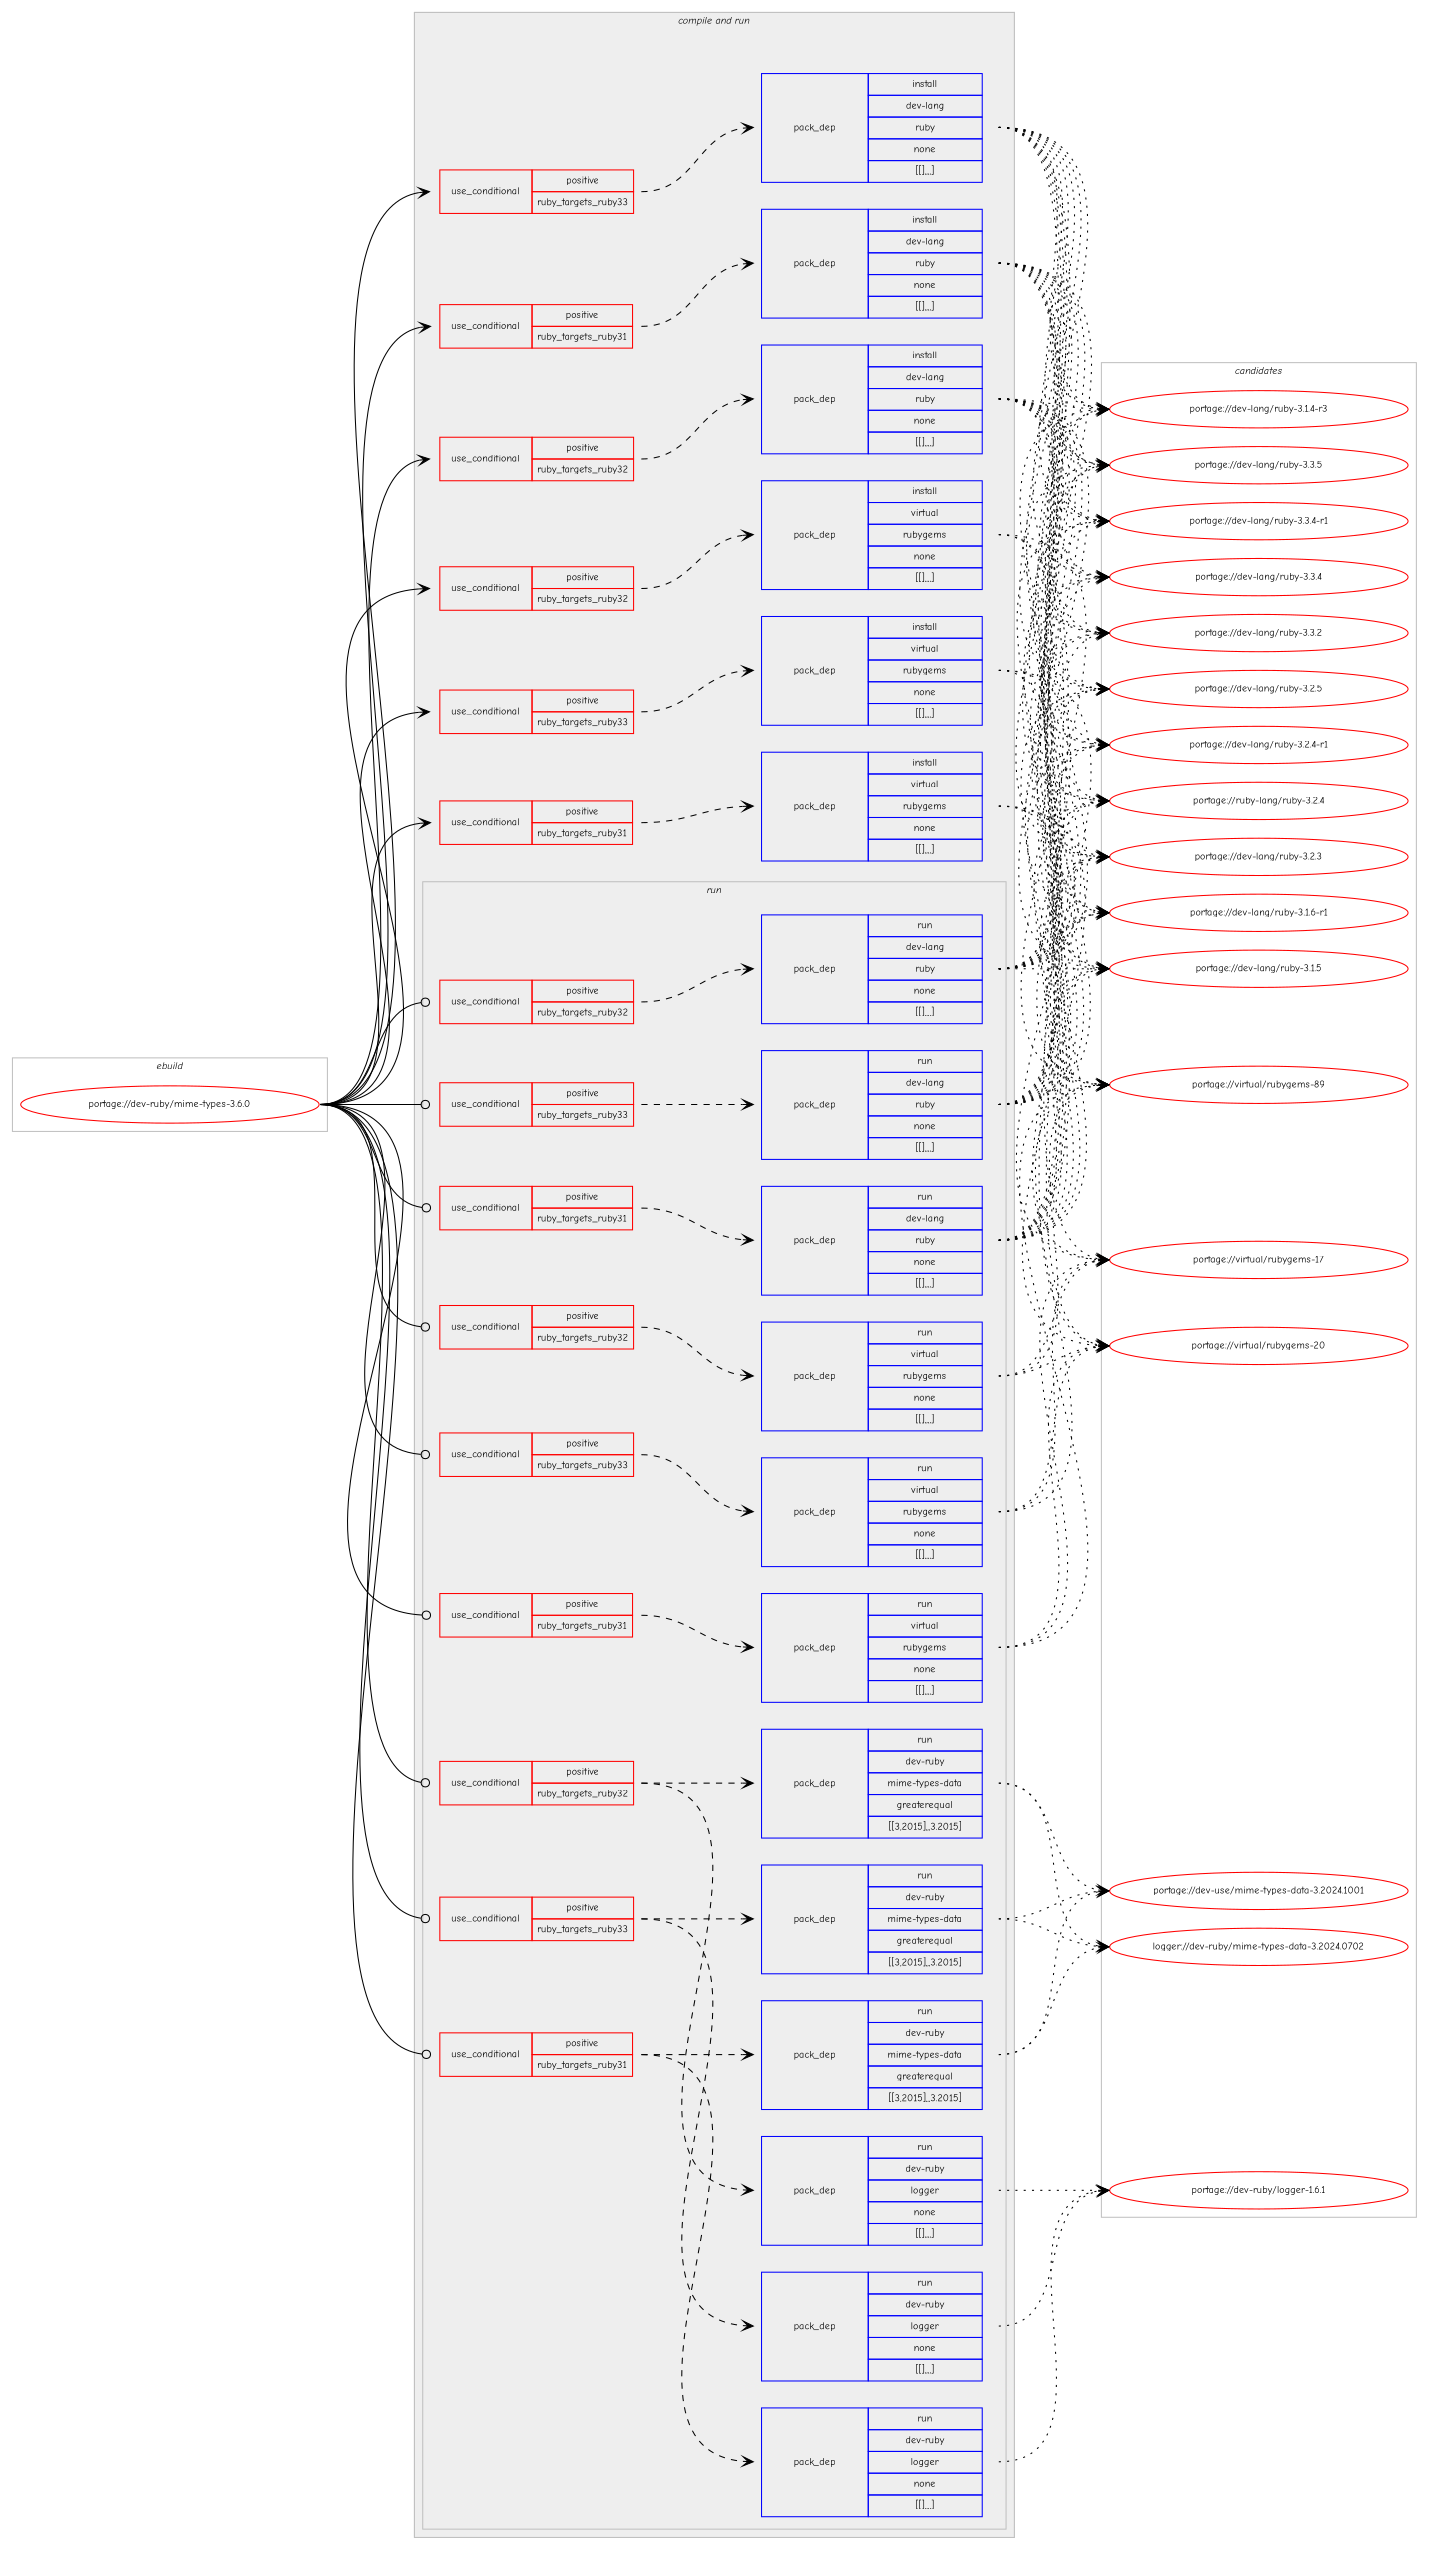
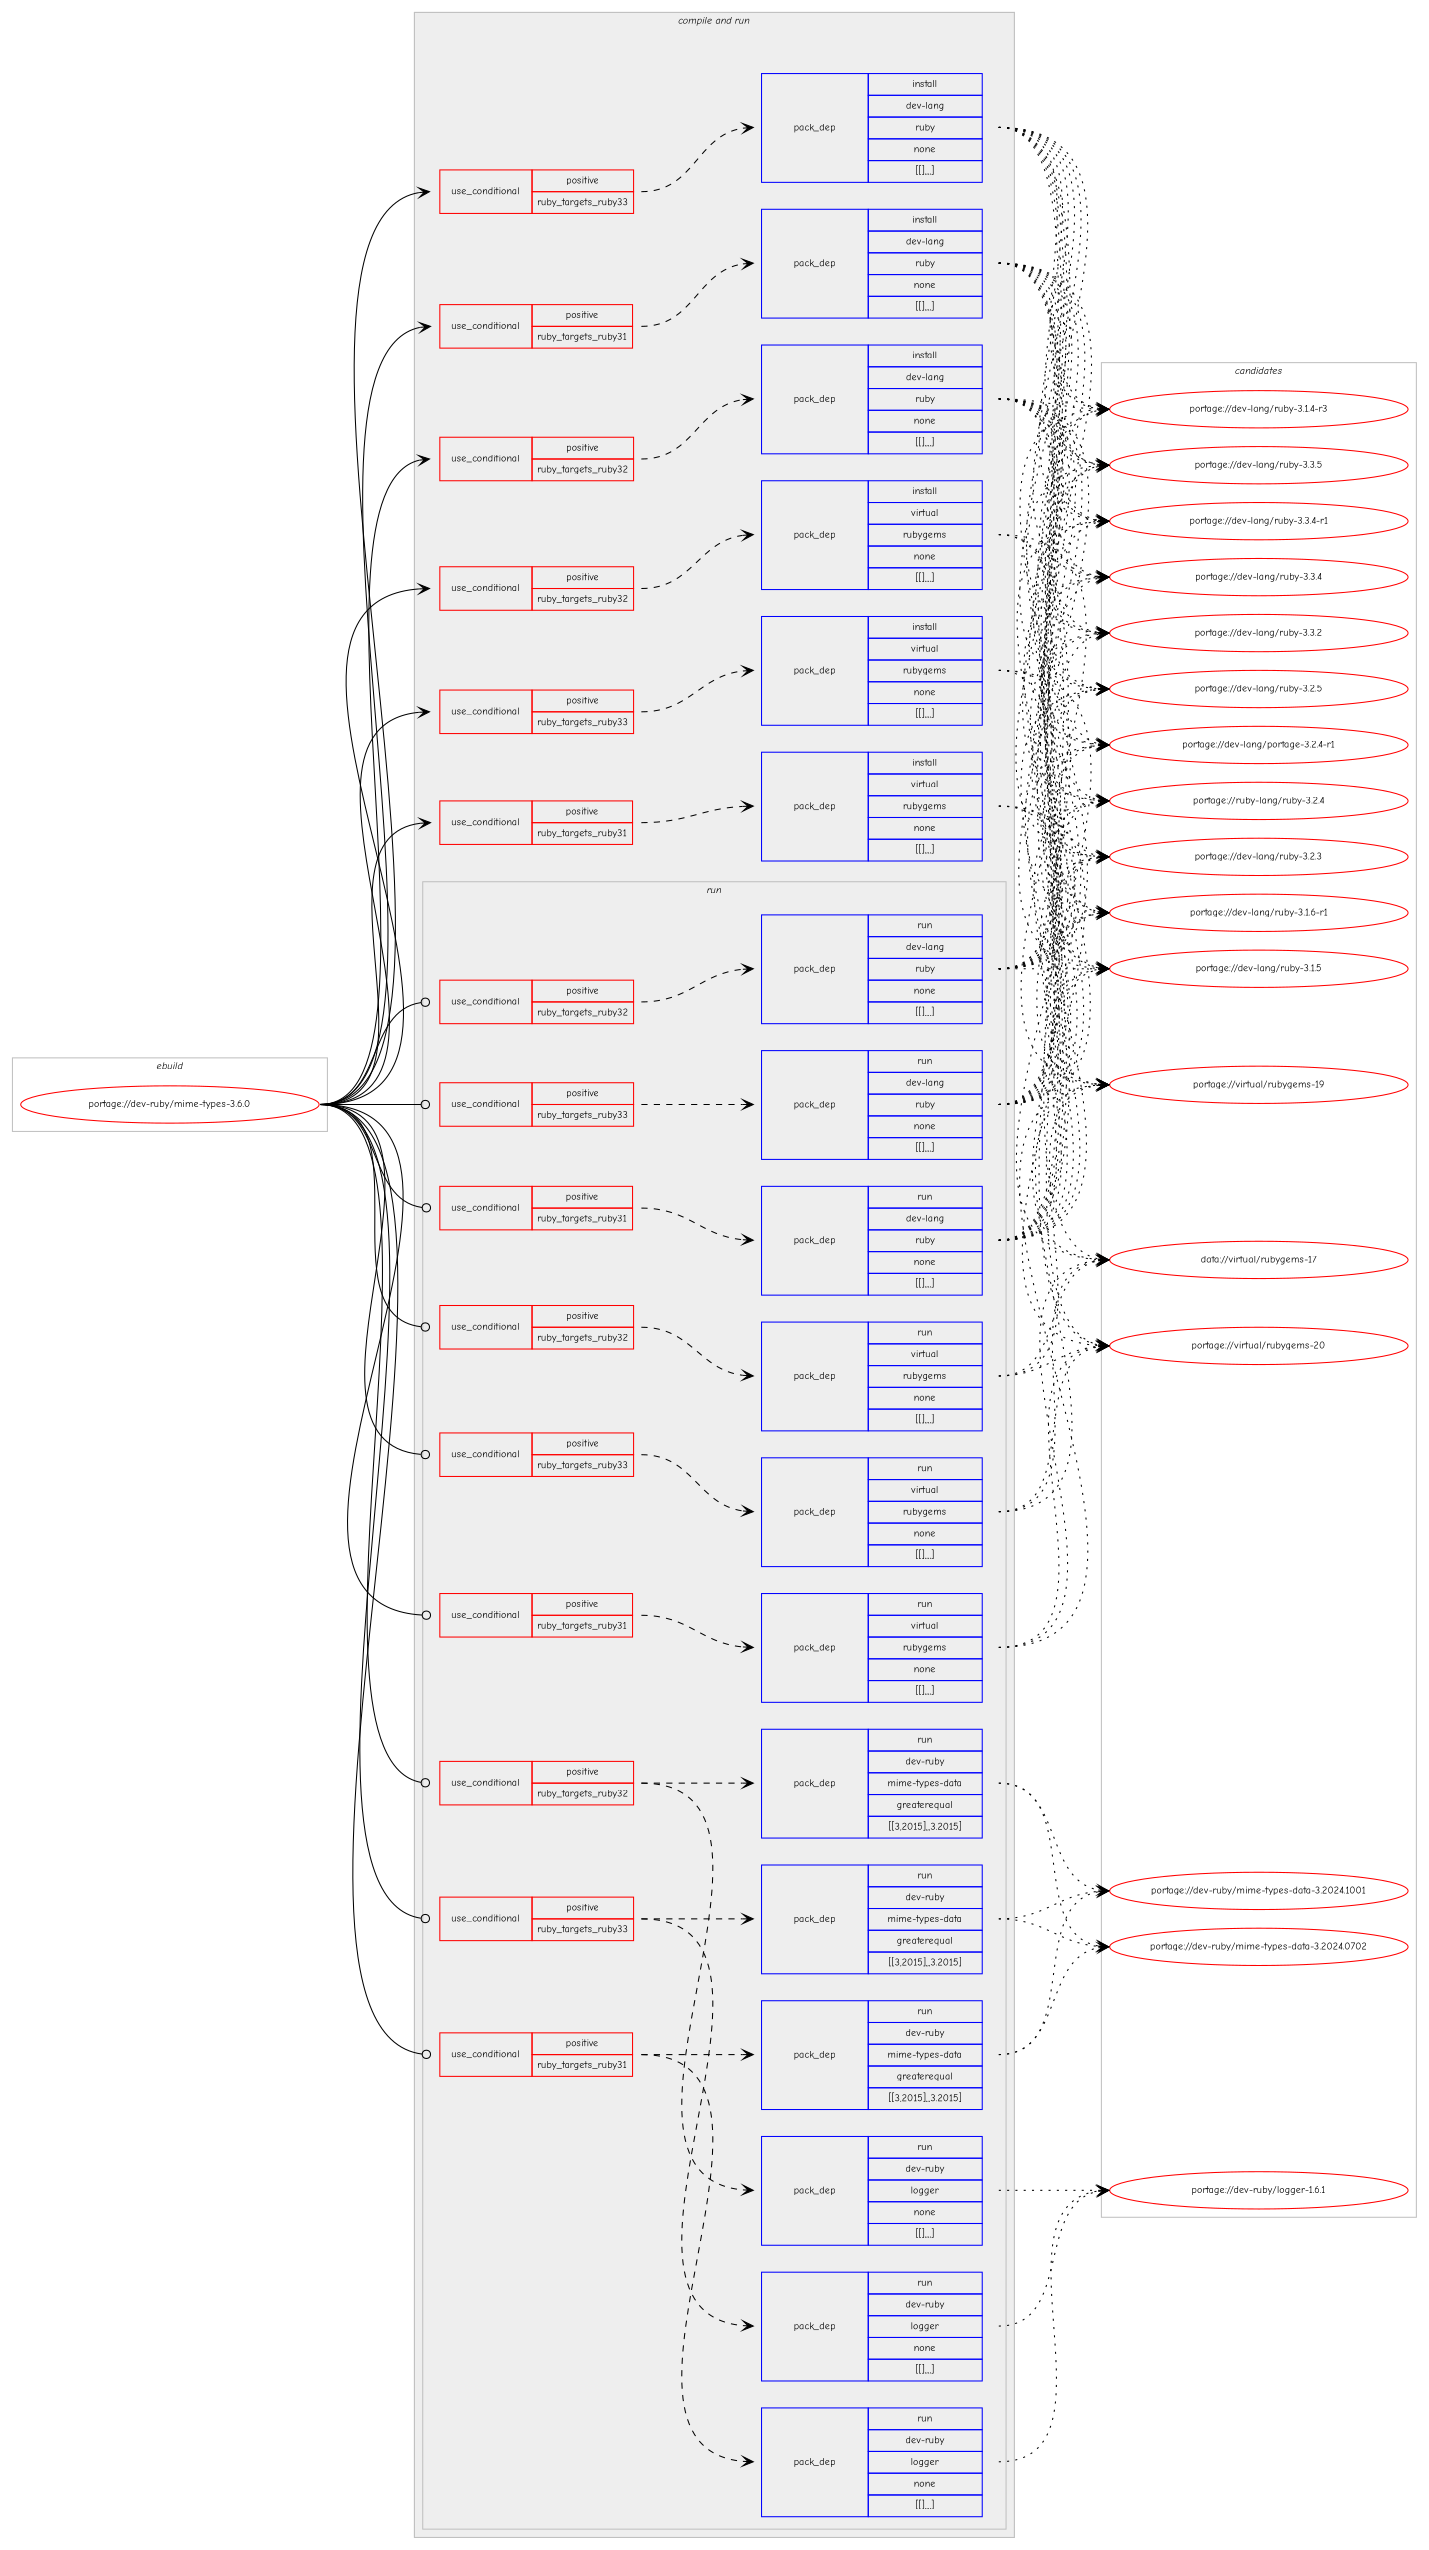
node "portage://dev-lang/ruby-3.2.4-r1": label "portage://dev-lang/ruby-3.2.4-r1" -> "portage://dev-lang/portage-3.2.4-r1"
node "portage://virtual/rubygems-89": label "portage://virtual/rubygems-89" -> "portage://virtual/rubygems-19"
node "portage://virtual/rubygems-17": label "portage://virtual/rubygems-17" -> "data://virtual/rubygems-17"
node "portage://dev-use/mime-types-data-3.2024.1001": label "portage://dev-use/mime-types-data-3.2024.1001" -> "portage://dev-ruby/mime-types-data-3.2024.1001"
node "logger://dev-ruby/mime-types-data-3.2024.0702": label "logger://dev-ruby/mime-types-data-3.2024.0702" -> "portage://dev-ruby/mime-types-data-3.2024.0702"
